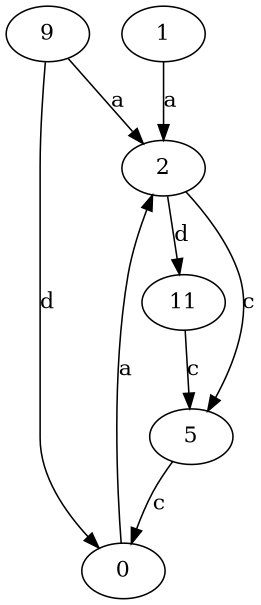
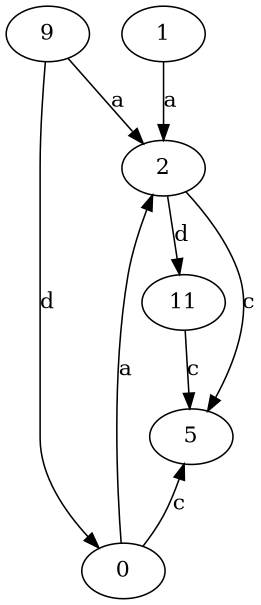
edge "5" -> "0": reversed
